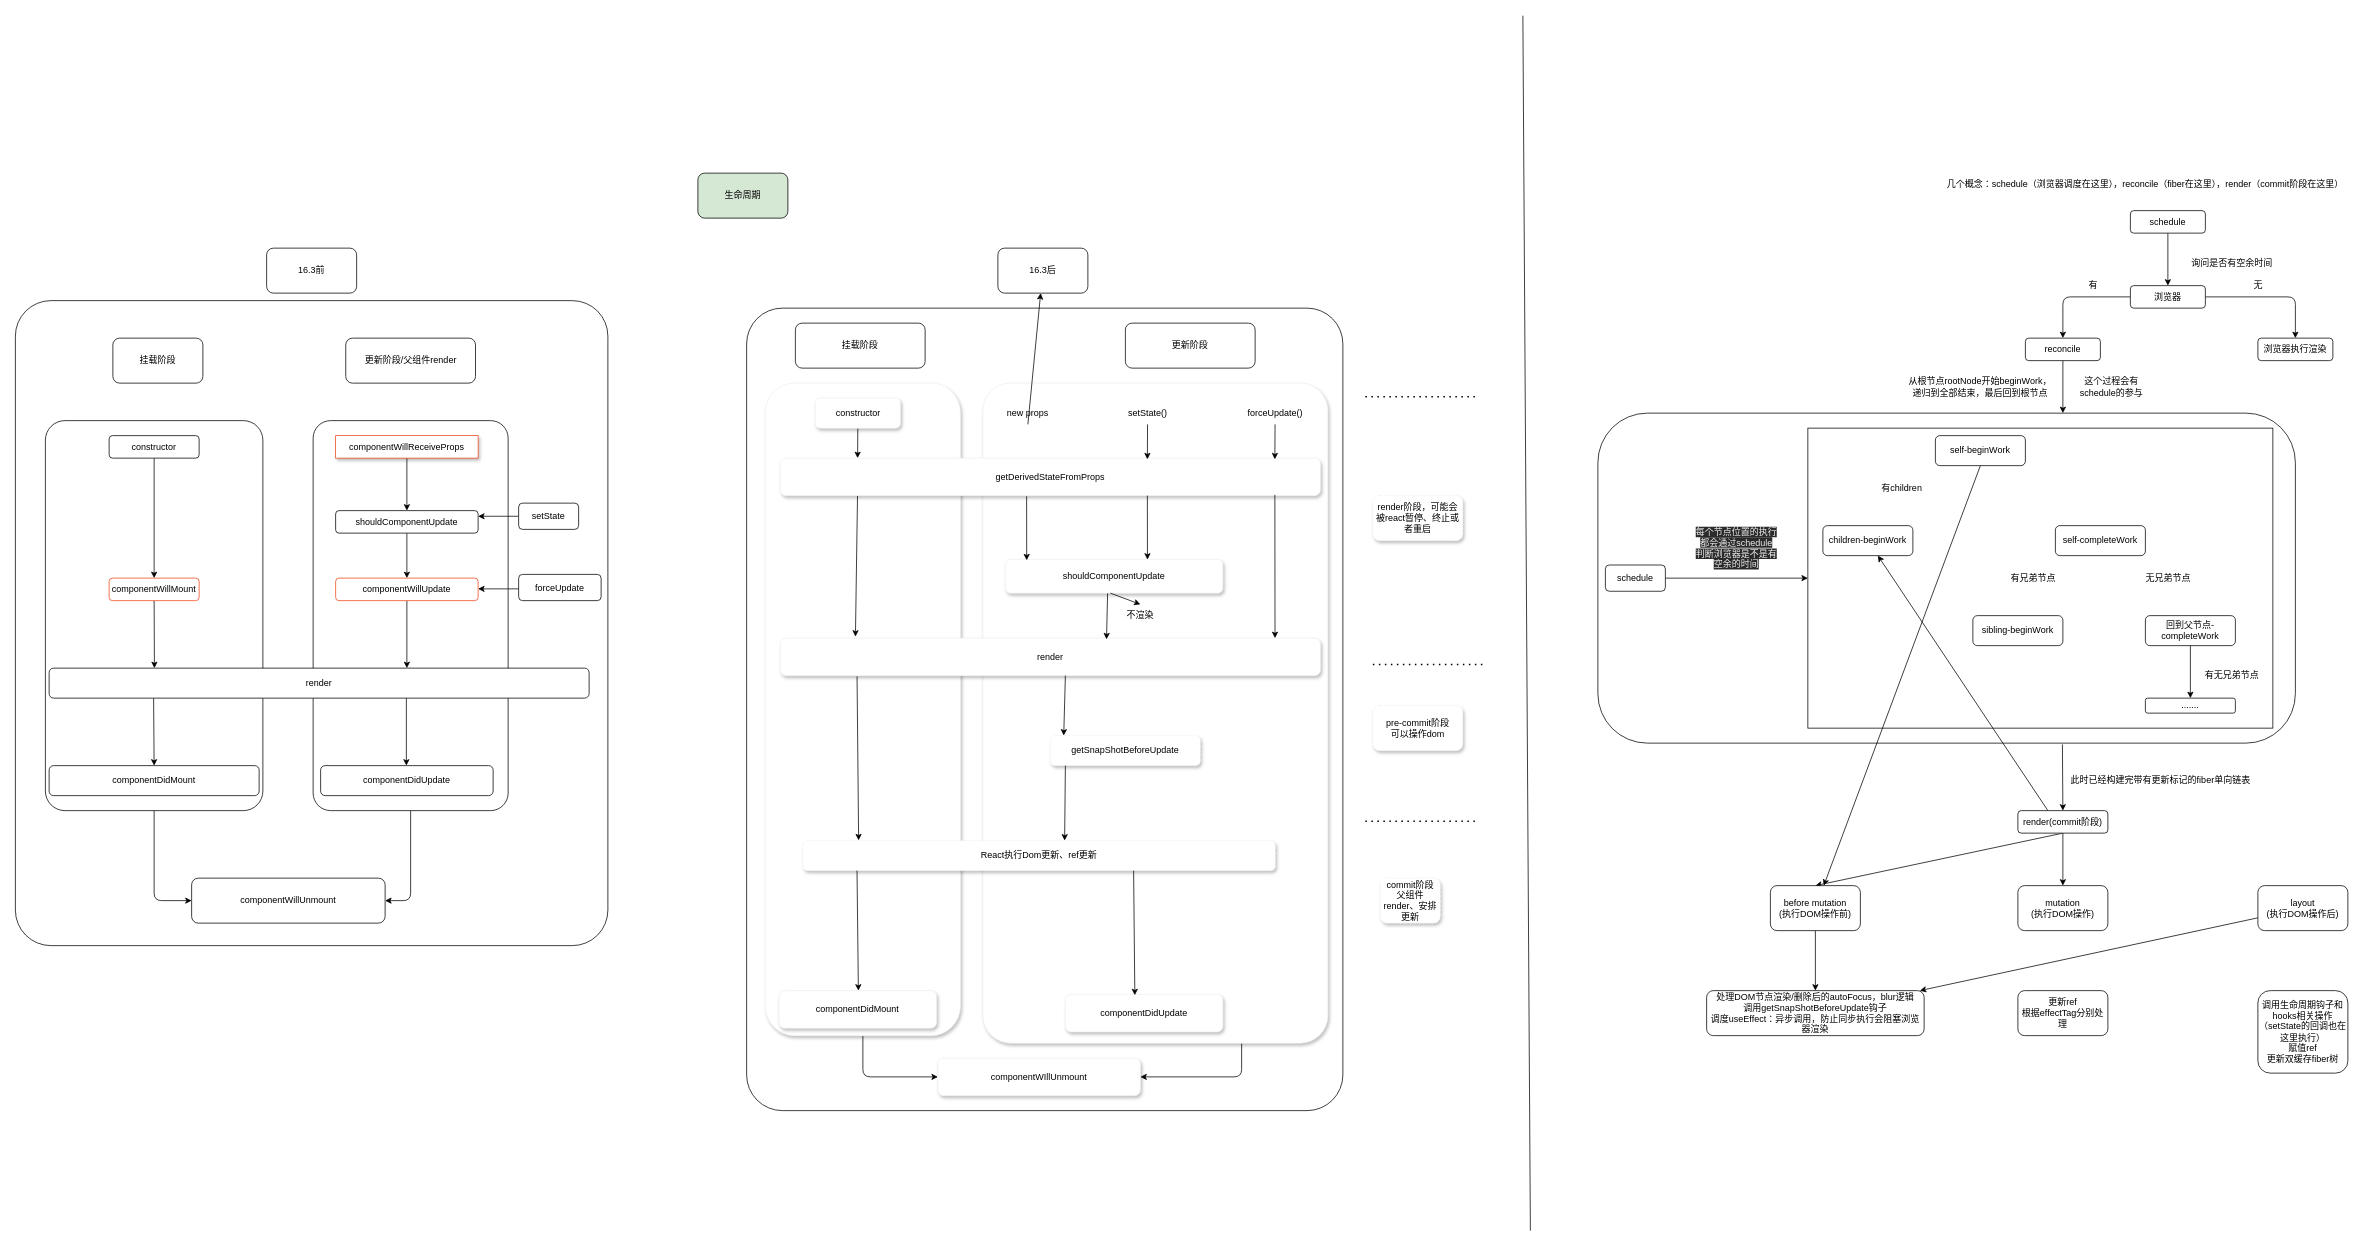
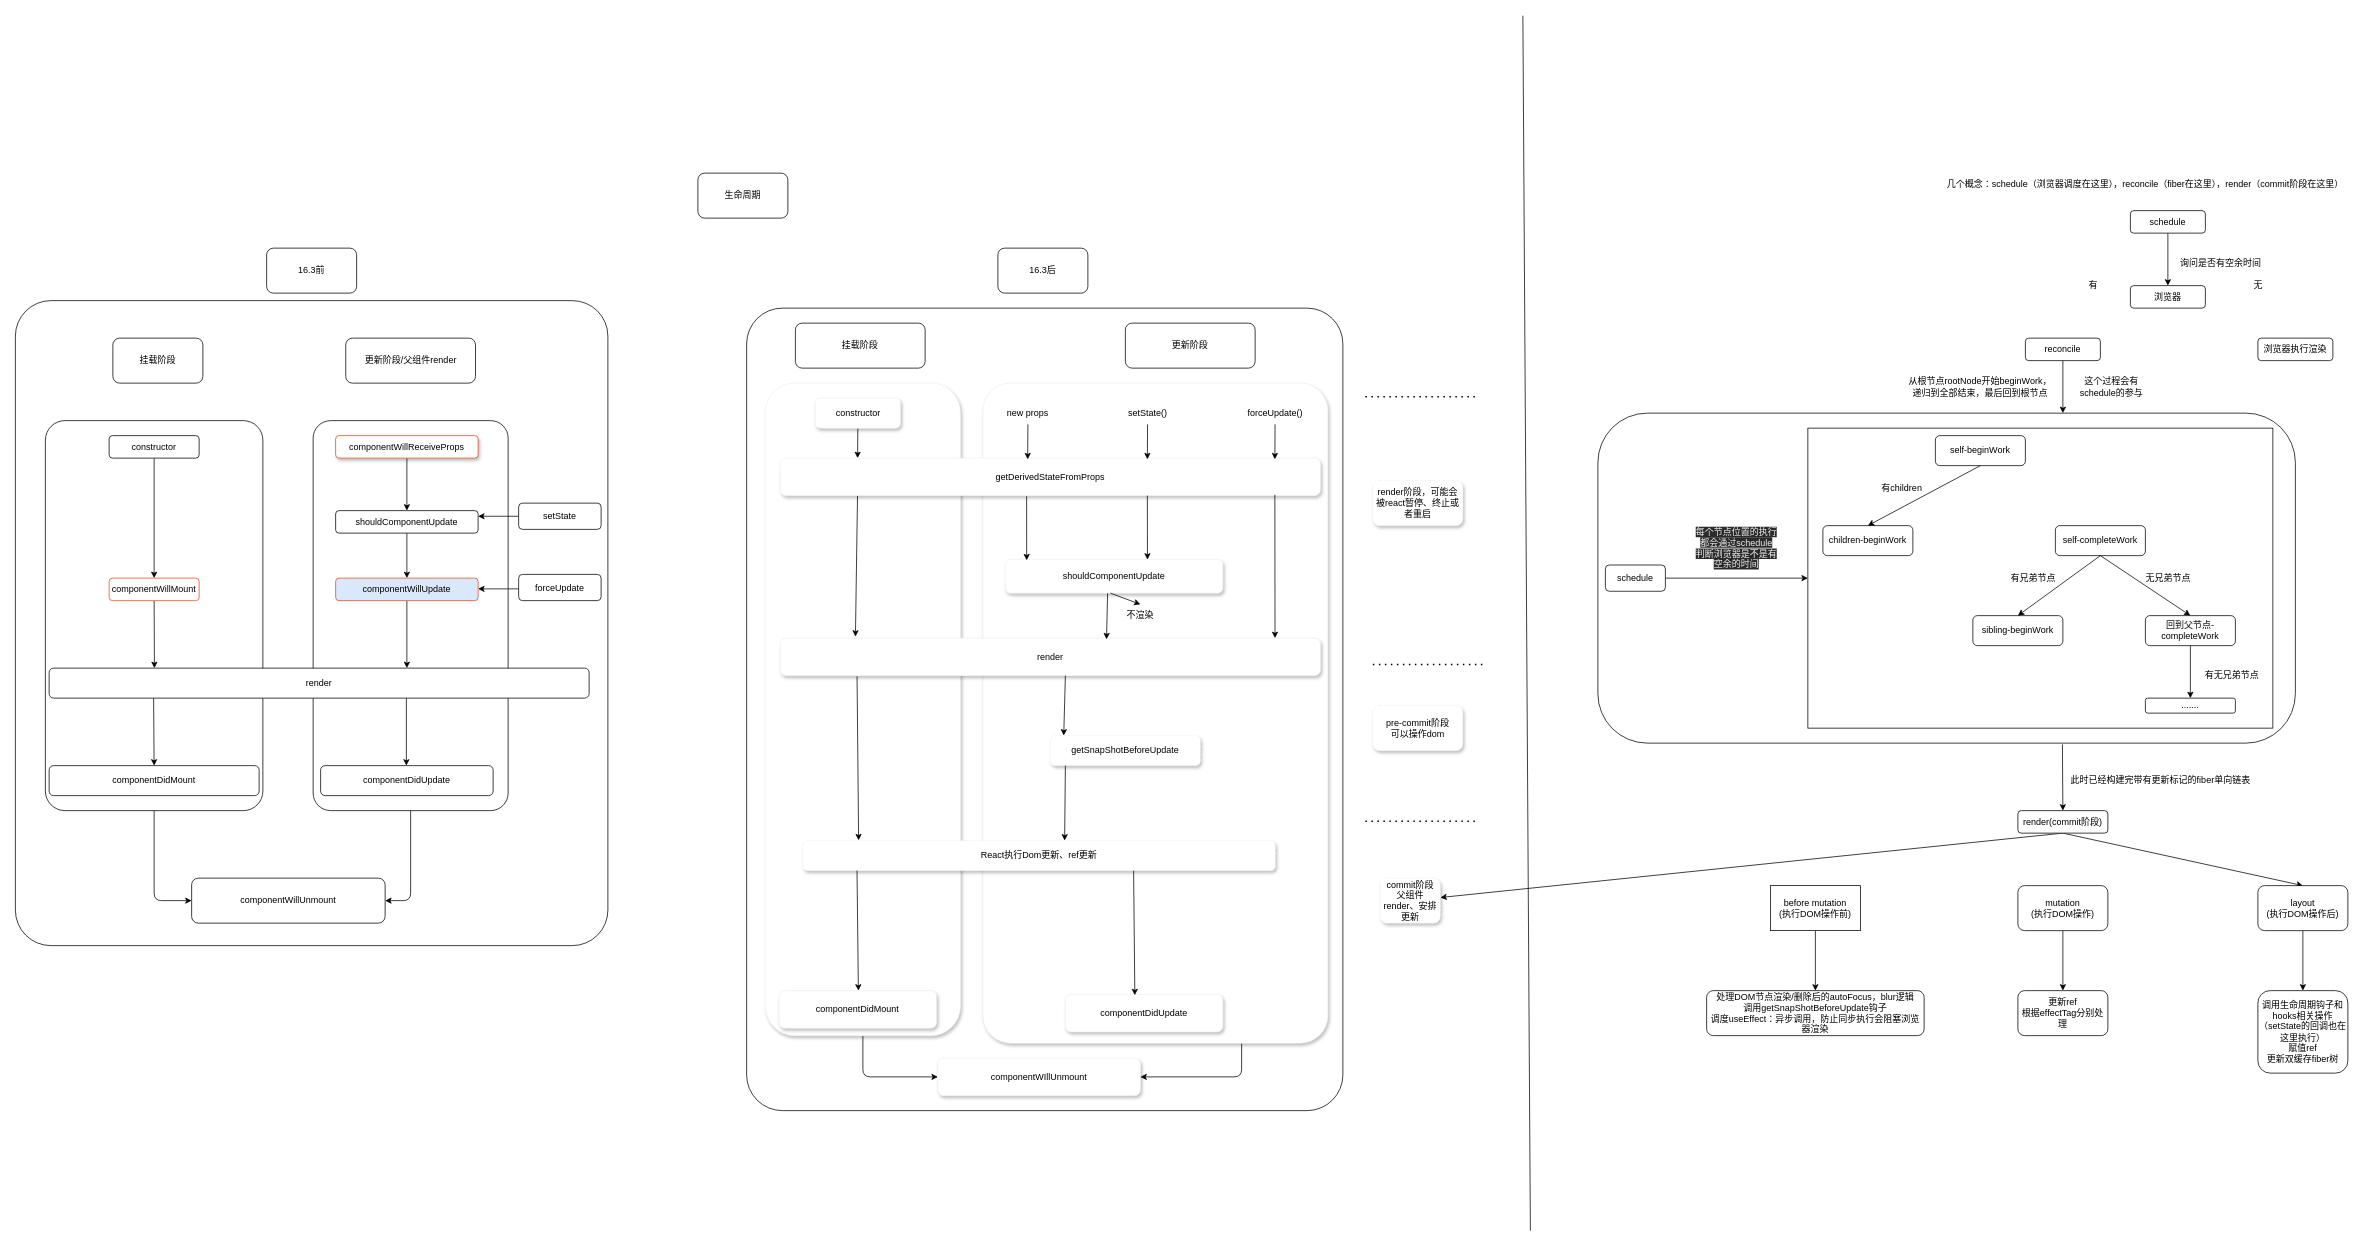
node "生命周期": fillcolor #d5e8d4 -> #ffffff
node "询问是否有空余时间": moved (2232, 263) -> (2220, 263)
edge "浏览器" -> "reconcile": removed
edge "浏览器" -> "浏览器执行渲染": removed
edge "new props" -> "16.3后": now "new props" -> "getDerivedStateFromProps"
node "componentWillReceiveProps": shape rectangle -> rounded rectangle
node "setState": size 60x26 -> 83x26
node "render阶段，可能会被react暂停、终止或者重启": moved (1418, 518) -> (1418, 503)
edge "self-completeWork" -> "sibling-beginWork": added
edge "self-completeWork" -> "回到父节点-completeWork": added
node "componentWillUpdate": fillcolor #ffffff -> #dae8fc
edge "self-beginWork" -> "before mutation (执行DOM操作前)": now "self-beginWork" -> "children-beginWork"
edge "render(commit阶段)" -> "children-beginWork": now "render(commit阶段)" -> "layout (执行DOM操作后)"
edge "render(commit阶段)" -> "before mutation (执行DOM操作前)": now "render(commit阶段)" -> "commit阶段 父组件render、安排更新"
edge "render(commit阶段)" -> "mutation (执行DOM操作)": removed
node "before mutation (执行DOM操作前)": shape rounded rectangle -> rectangle
edge "layout (执行DOM操作后)" -> "处理DOM节点渲染/删除后的autoFocus，blur逻辑 调用getSnapShotBeforeUpdate钩子 调度useEffect：异步调用，防止同步执行会阻塞浏览器渲染": now "layout (执行DOM操作后)" -> "调用生命周期钩子和hooks相关操作（setState的回调也在这里执行） 赋值ref 更新双缓存fiber树"
edge "mutation (执行DOM操作)" -> "更新ref 根据effectTag分别处理": added
